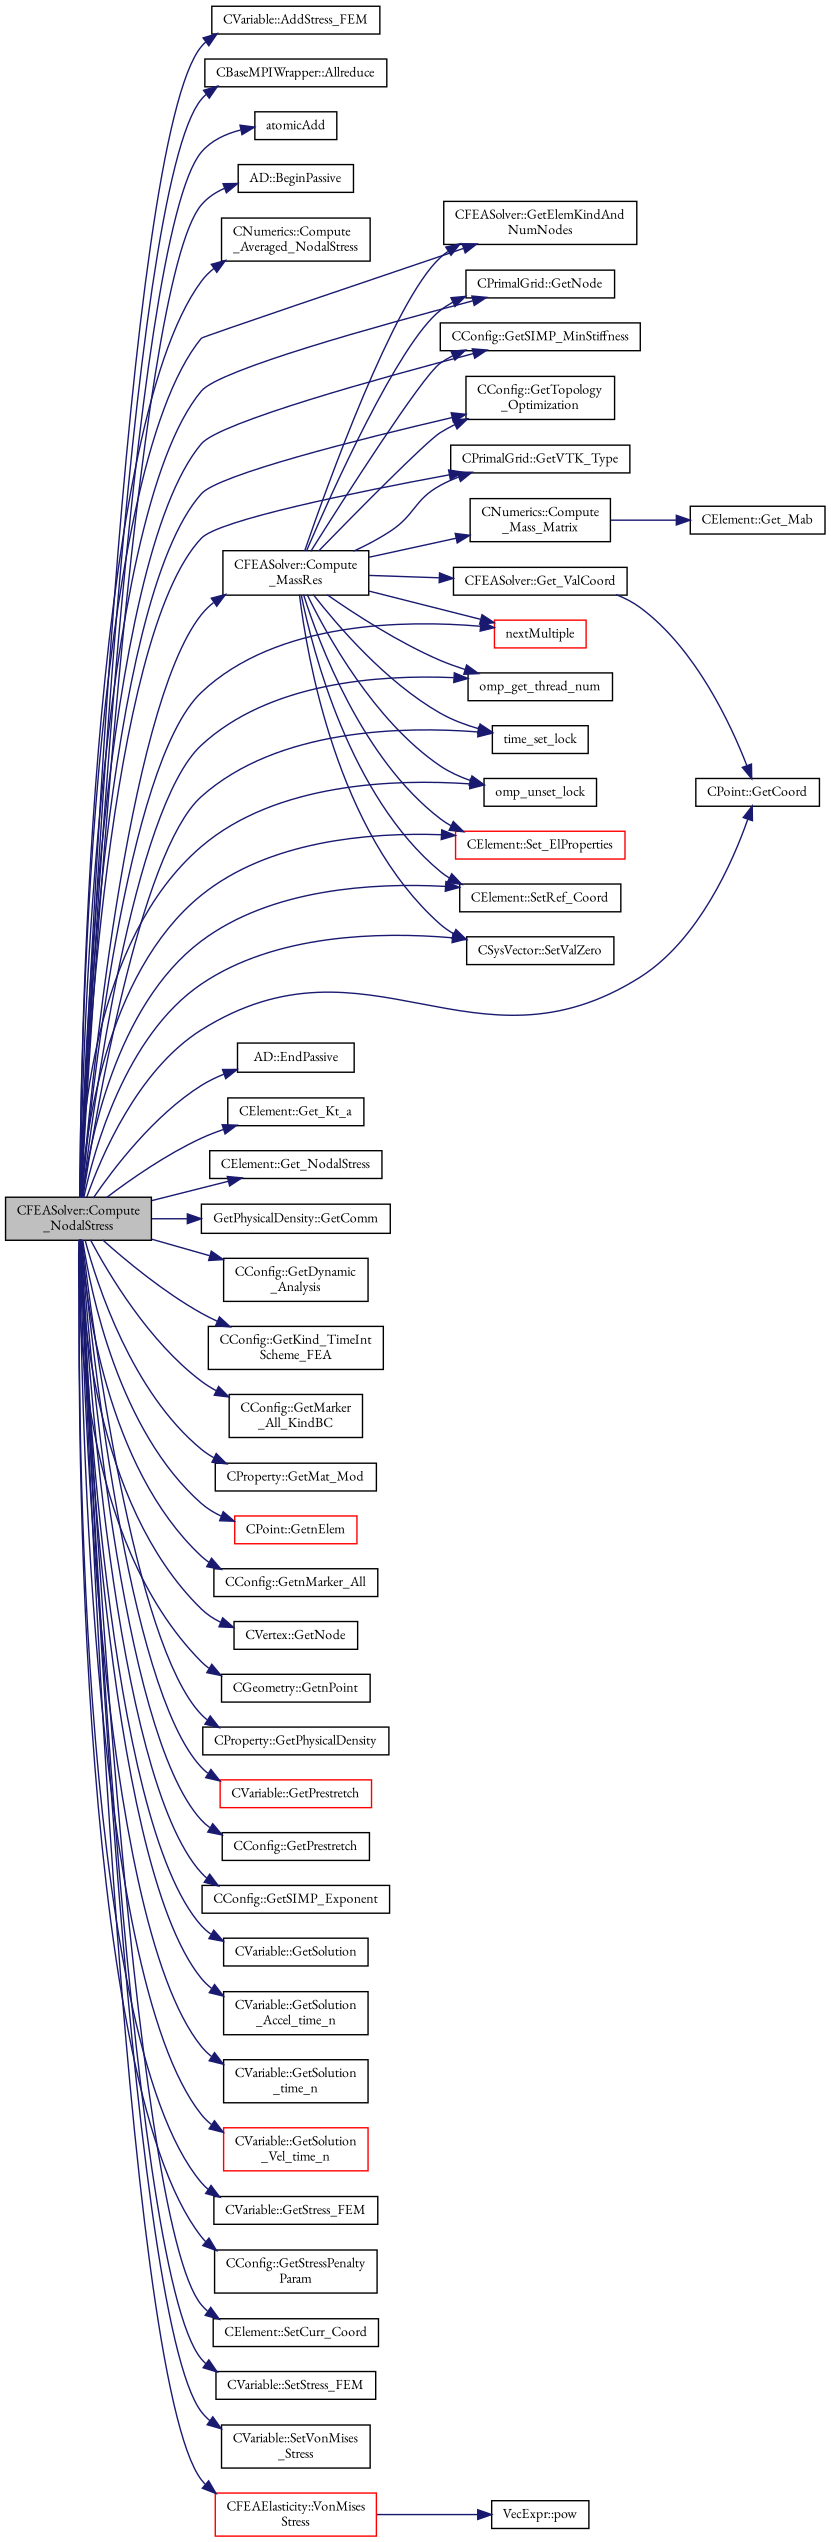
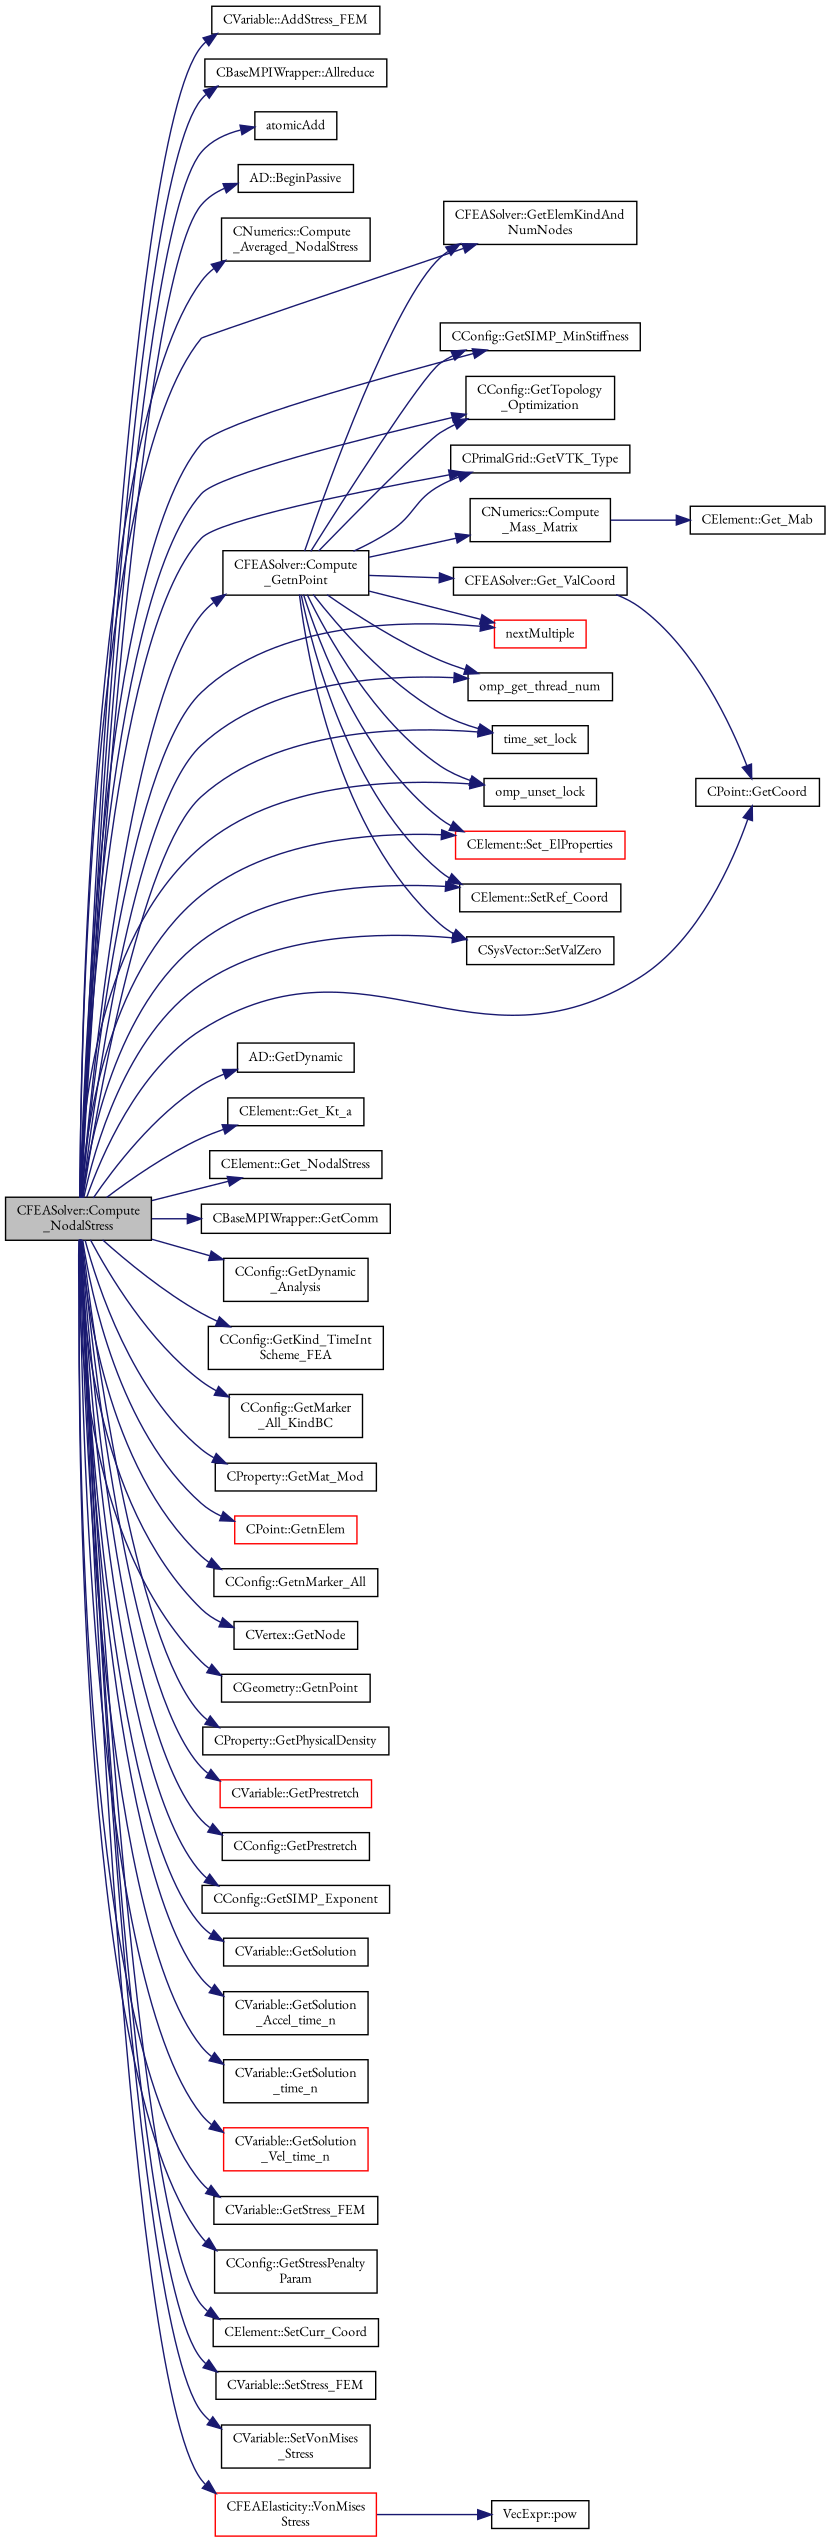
node "CPrimalGrid::GetNode": removed
node "CFEASolver::Compute _MassRes": label "CFEASolver::Compute _MassRes" -> "CFEASolver::Compute _GetnPoint"
node "AD::EndPassive": label "AD::EndPassive" -> "AD::GetDynamic"
node "GetPhysicalDensity::GetComm": label "GetPhysicalDensity::GetComm" -> "CBaseMPIWrapper::GetComm"
